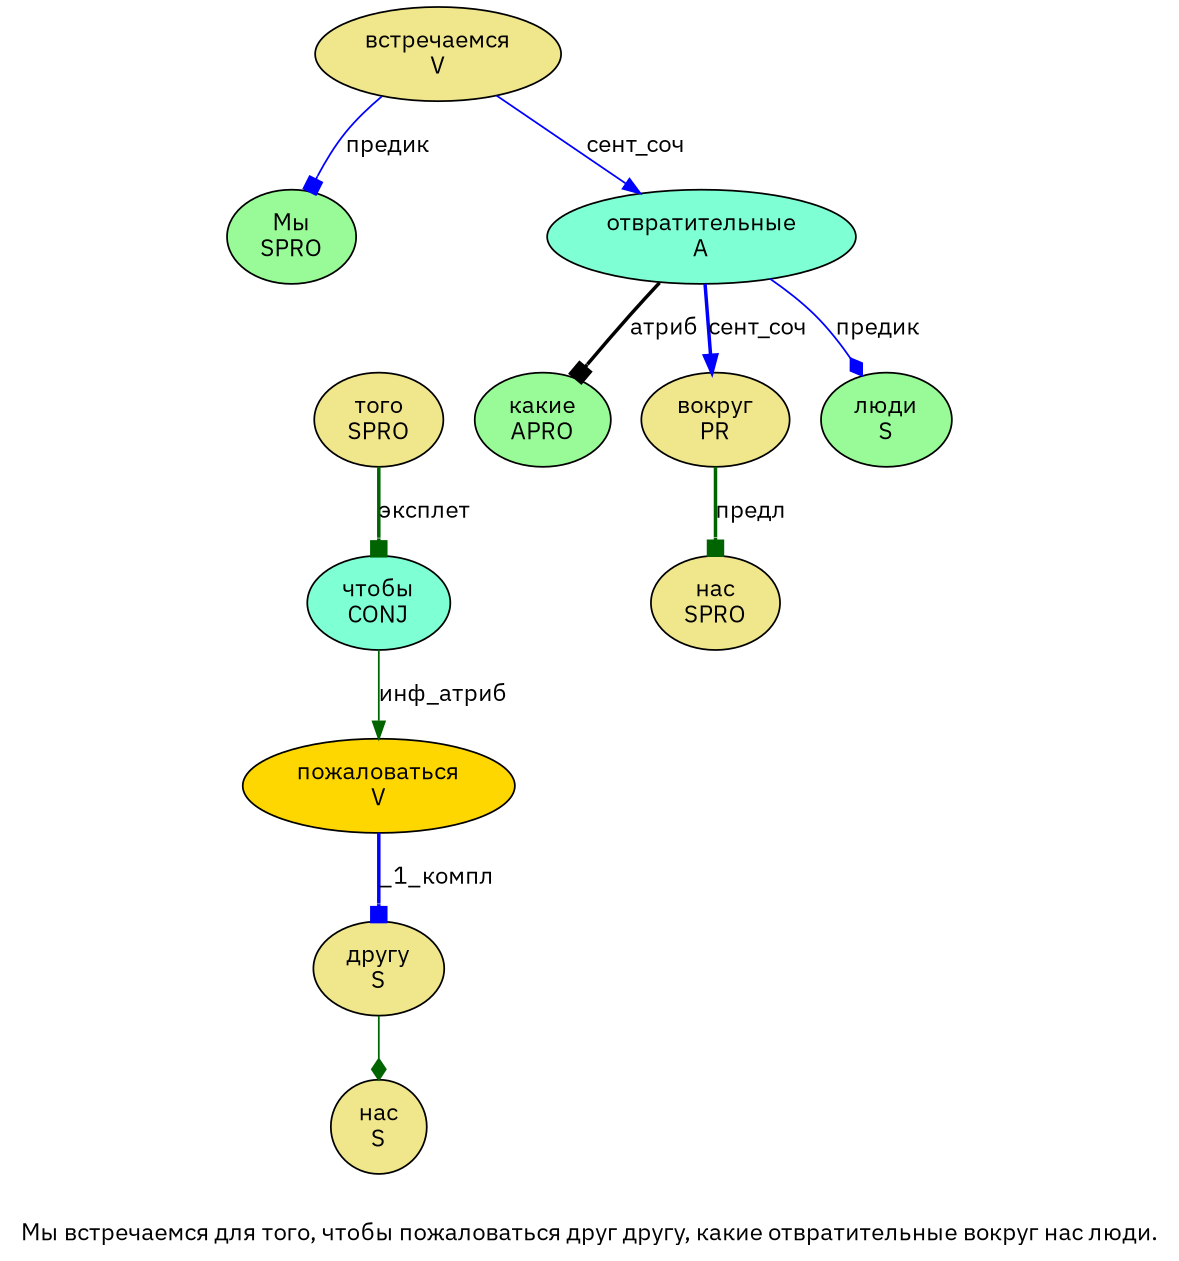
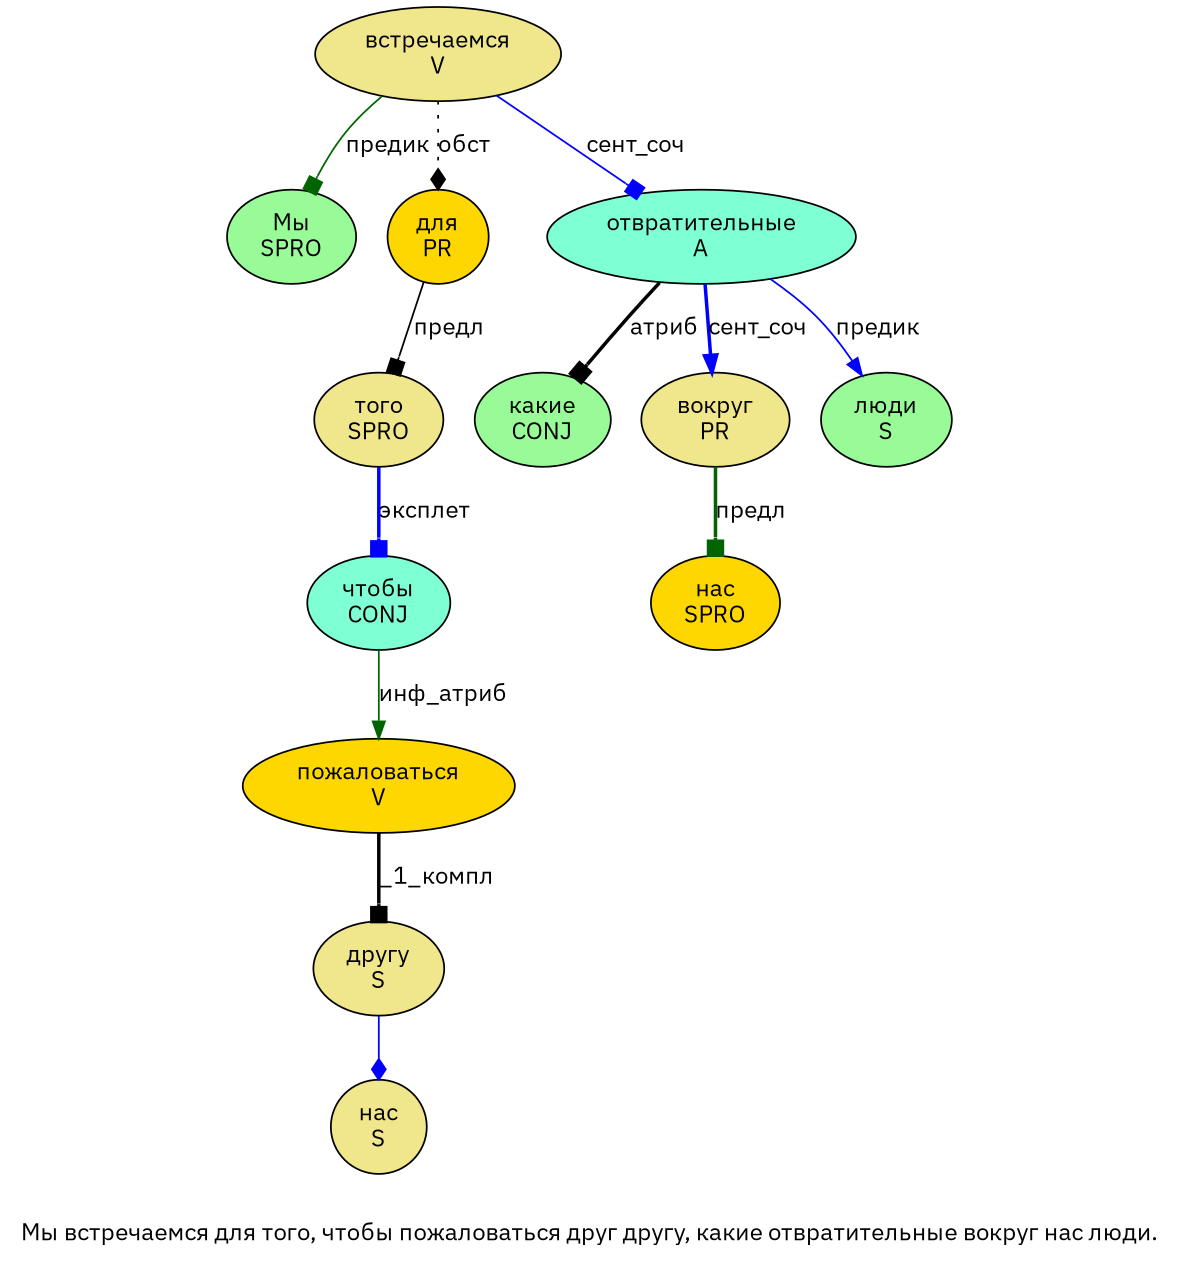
edge "встречаемся V" -> "Мы SPRO": color blue -> darkgreen
edge "встречаемся V" -> "отвратительные A": arrowhead normal -> box
node "для PR": added
edge "отвратительные A" -> "люди S": arrowhead diamond -> normal
node "какие APRO": label "какие APRO" -> "какие CONJ"
edge "того SPRO" -> "чтобы CONJ": color darkgreen -> blue
node "нас SPRO": fillcolor khaki -> gold
edge "пожаловаться V" -> "другу S": color blue -> black
edge "другу S" -> "нас S": color darkgreen -> blue
